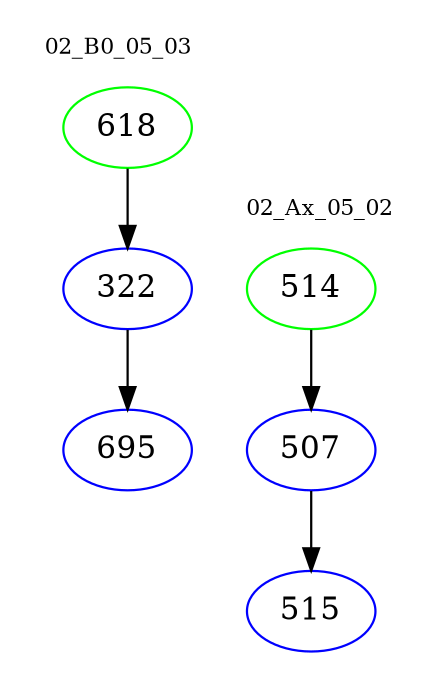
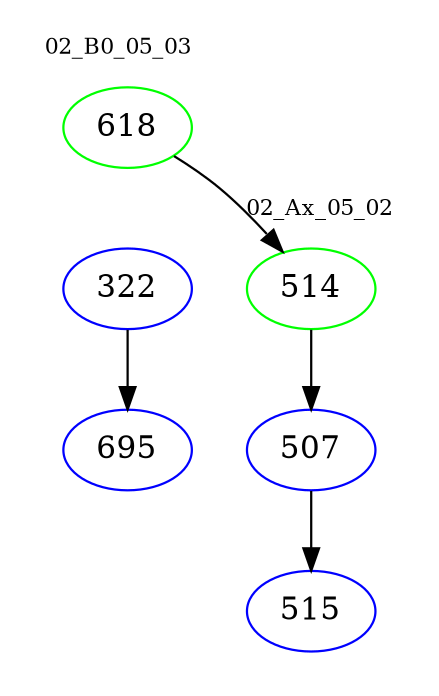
edge "618" -> "322": now "618" -> "514"
